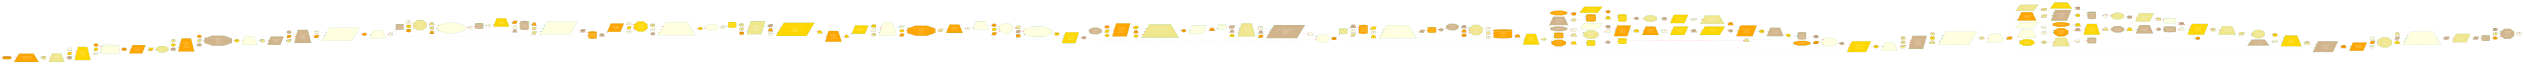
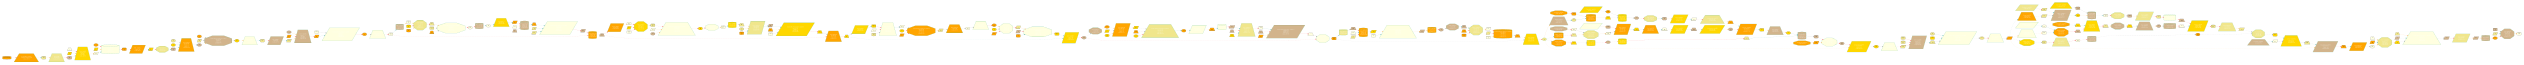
node "48": removed
